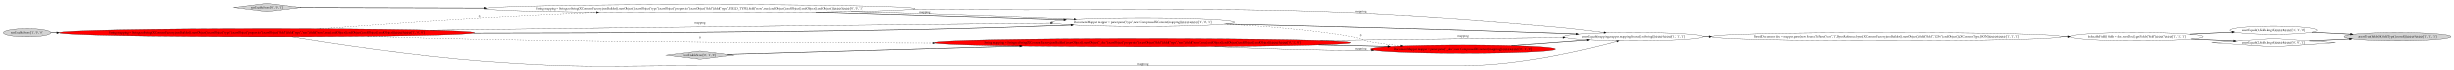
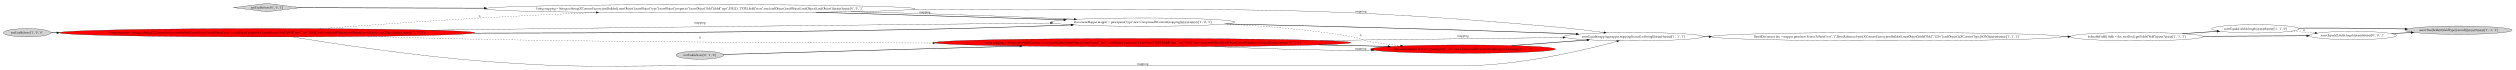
edge "assertEquals(1,fields.length)@@@8@@@['1', '1', '0']" -> "assertEquals(2,fields.length)@@@8@@@['0', '0', '1']": added, label "0"
node "assertEquals(2,fields.length)@@@8@@@['0', '0', '1']": shape diamond -> ellipse
node "testEnableStore['0', '1', '0']": shape diamond -> ellipse
